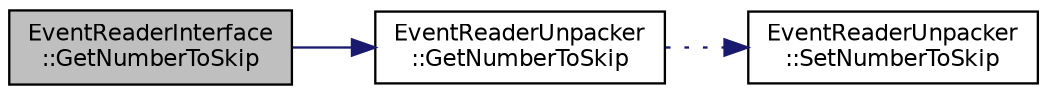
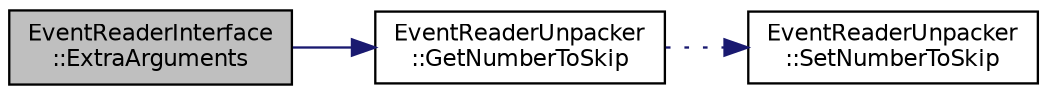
node "EventReaderInterface ::GetNumberToSkip": label "EventReaderInterface ::GetNumberToSkip" -> "EventReaderInterface ::ExtraArguments"
